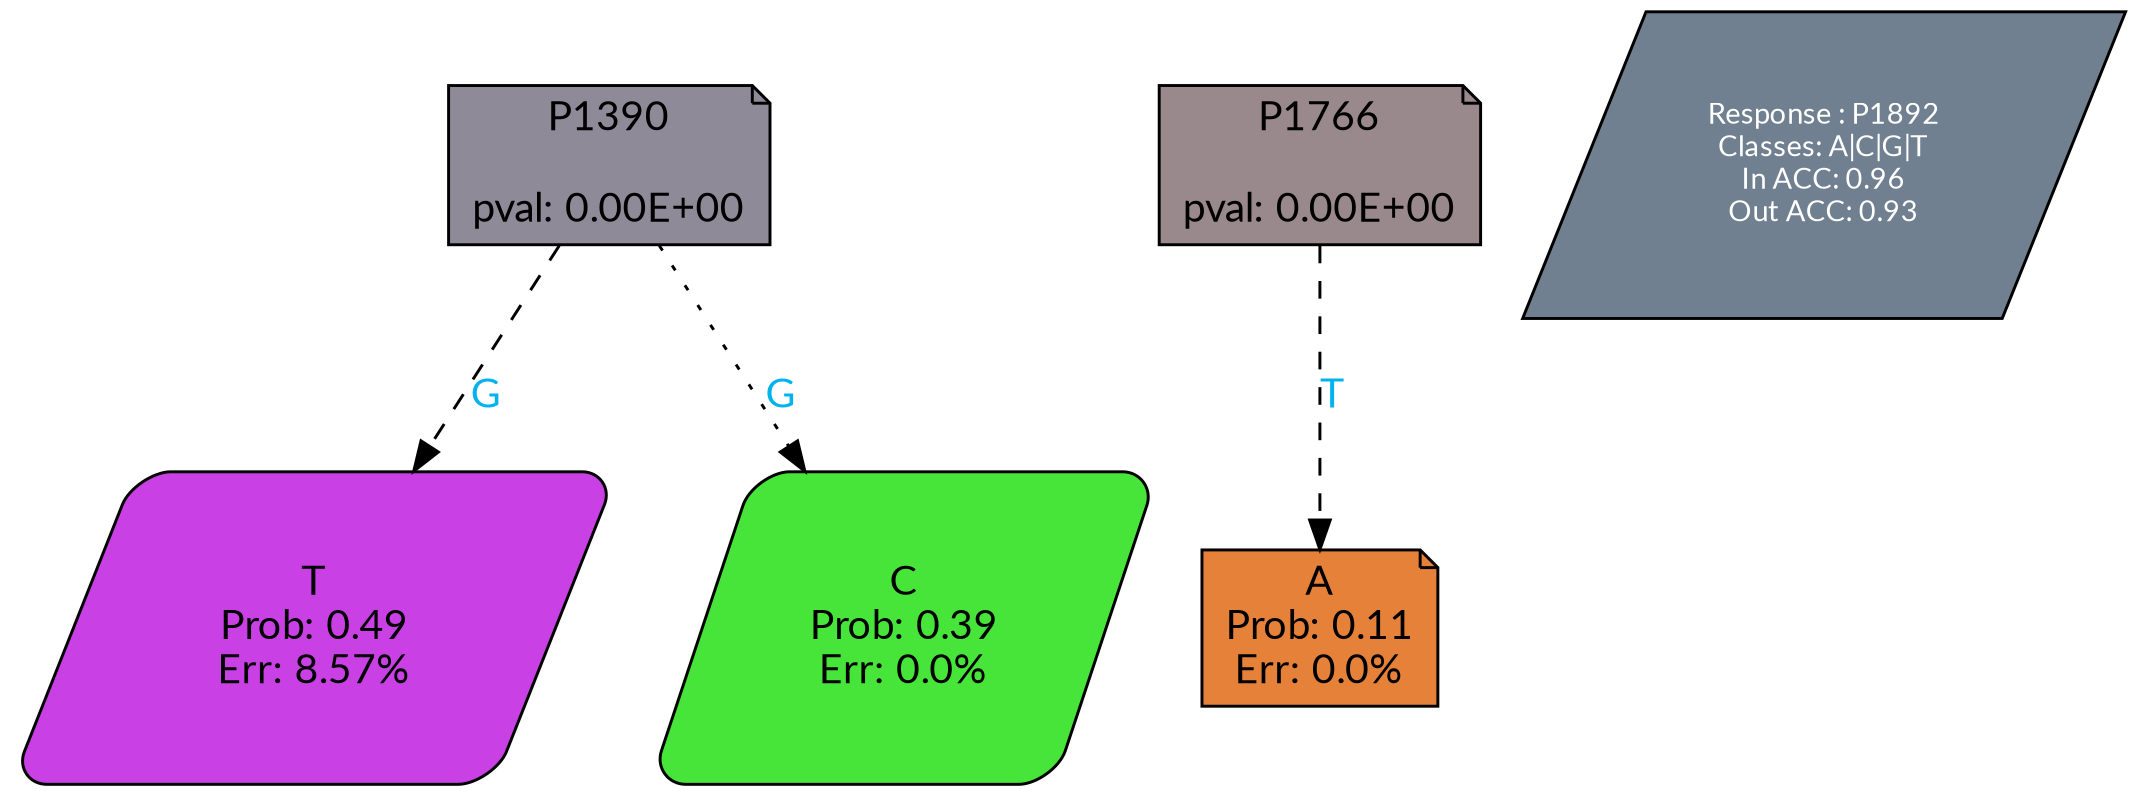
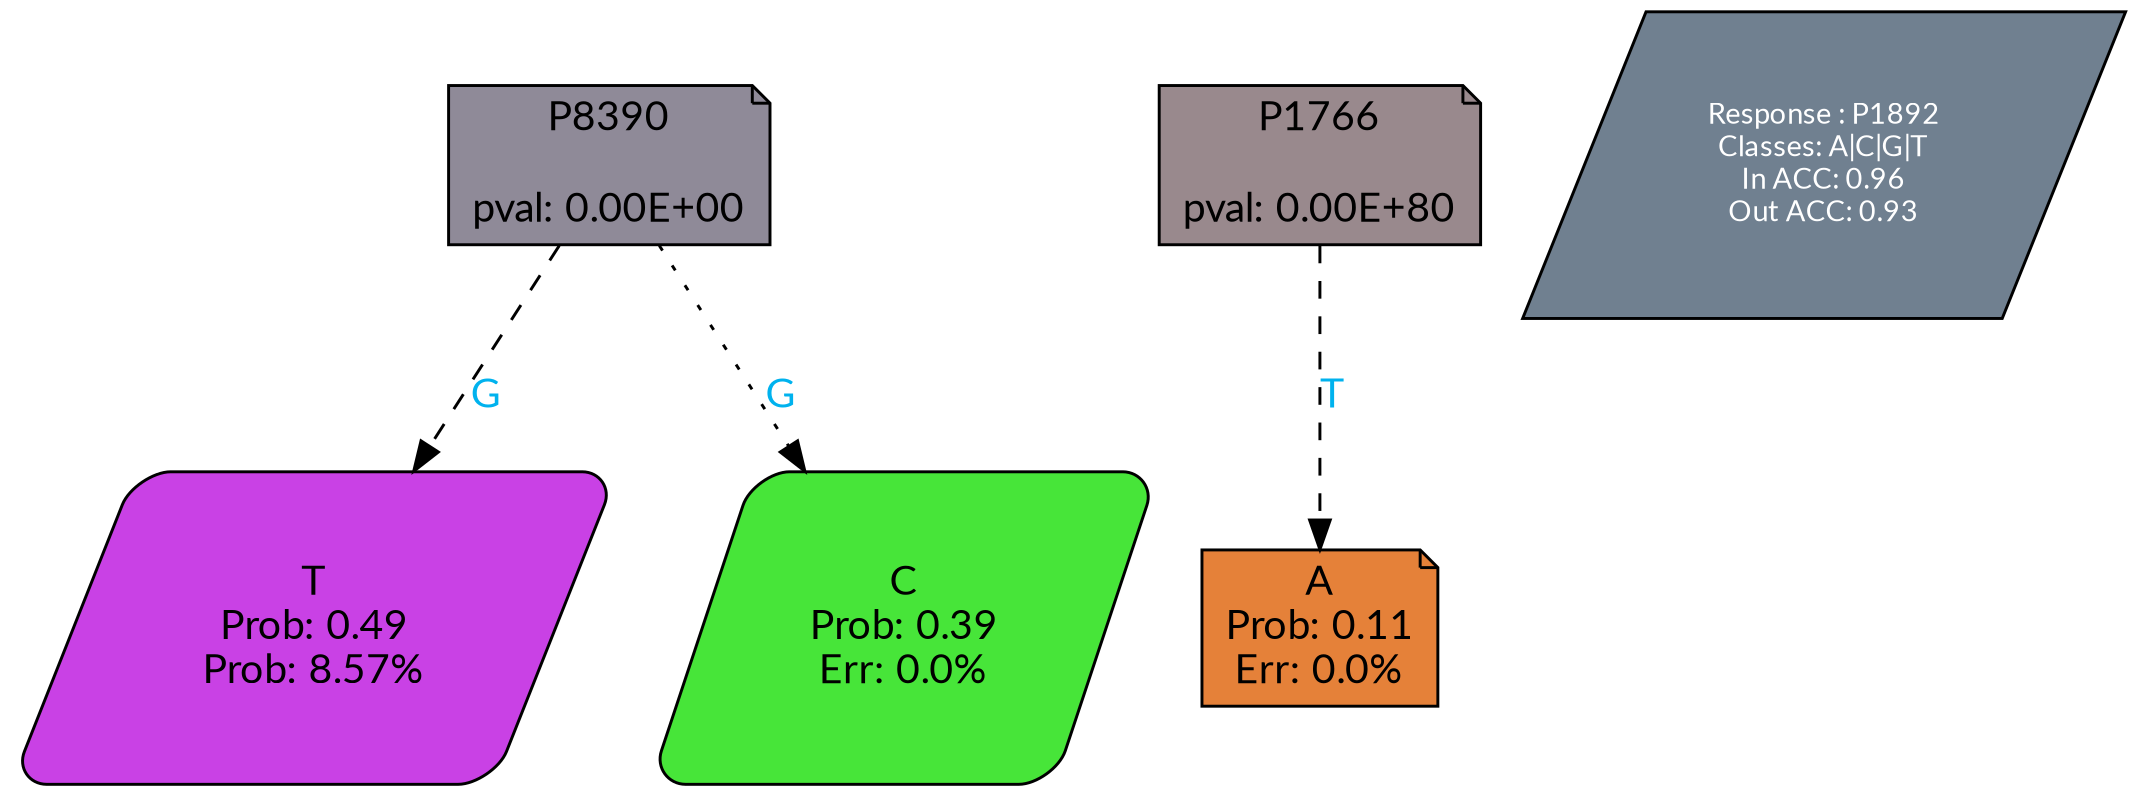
node "P1390 pval: 0.00E+00": label "P1390 pval: 0.00E+00" -> "P8390 pval: 0.00E+00"
node "P1766 pval: 0.00E+00": label "P1766 pval: 0.00E+00" -> "P1766 pval: 0.00E+80"
node "T Prob: 0.49 Err: 8.57%": label "T Prob: 0.49 Err: 8.57%" -> "T Prob: 0.49 Prob: 8.57%"
